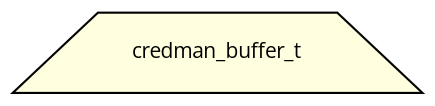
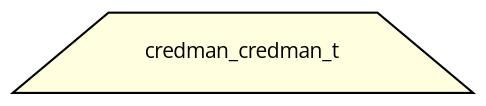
node "credman_buffer_t": label "credman_buffer_t" -> "credman_credman_t"
